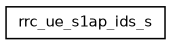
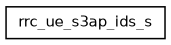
node "rrc_ue_s1ap_ids_s": label "rrc_ue_s1ap_ids_s" -> "rrc_ue_s3ap_ids_s"
